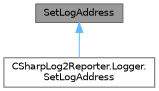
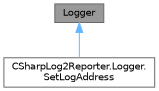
node "SetLogAddress": label "SetLogAddress" -> "Logger"
